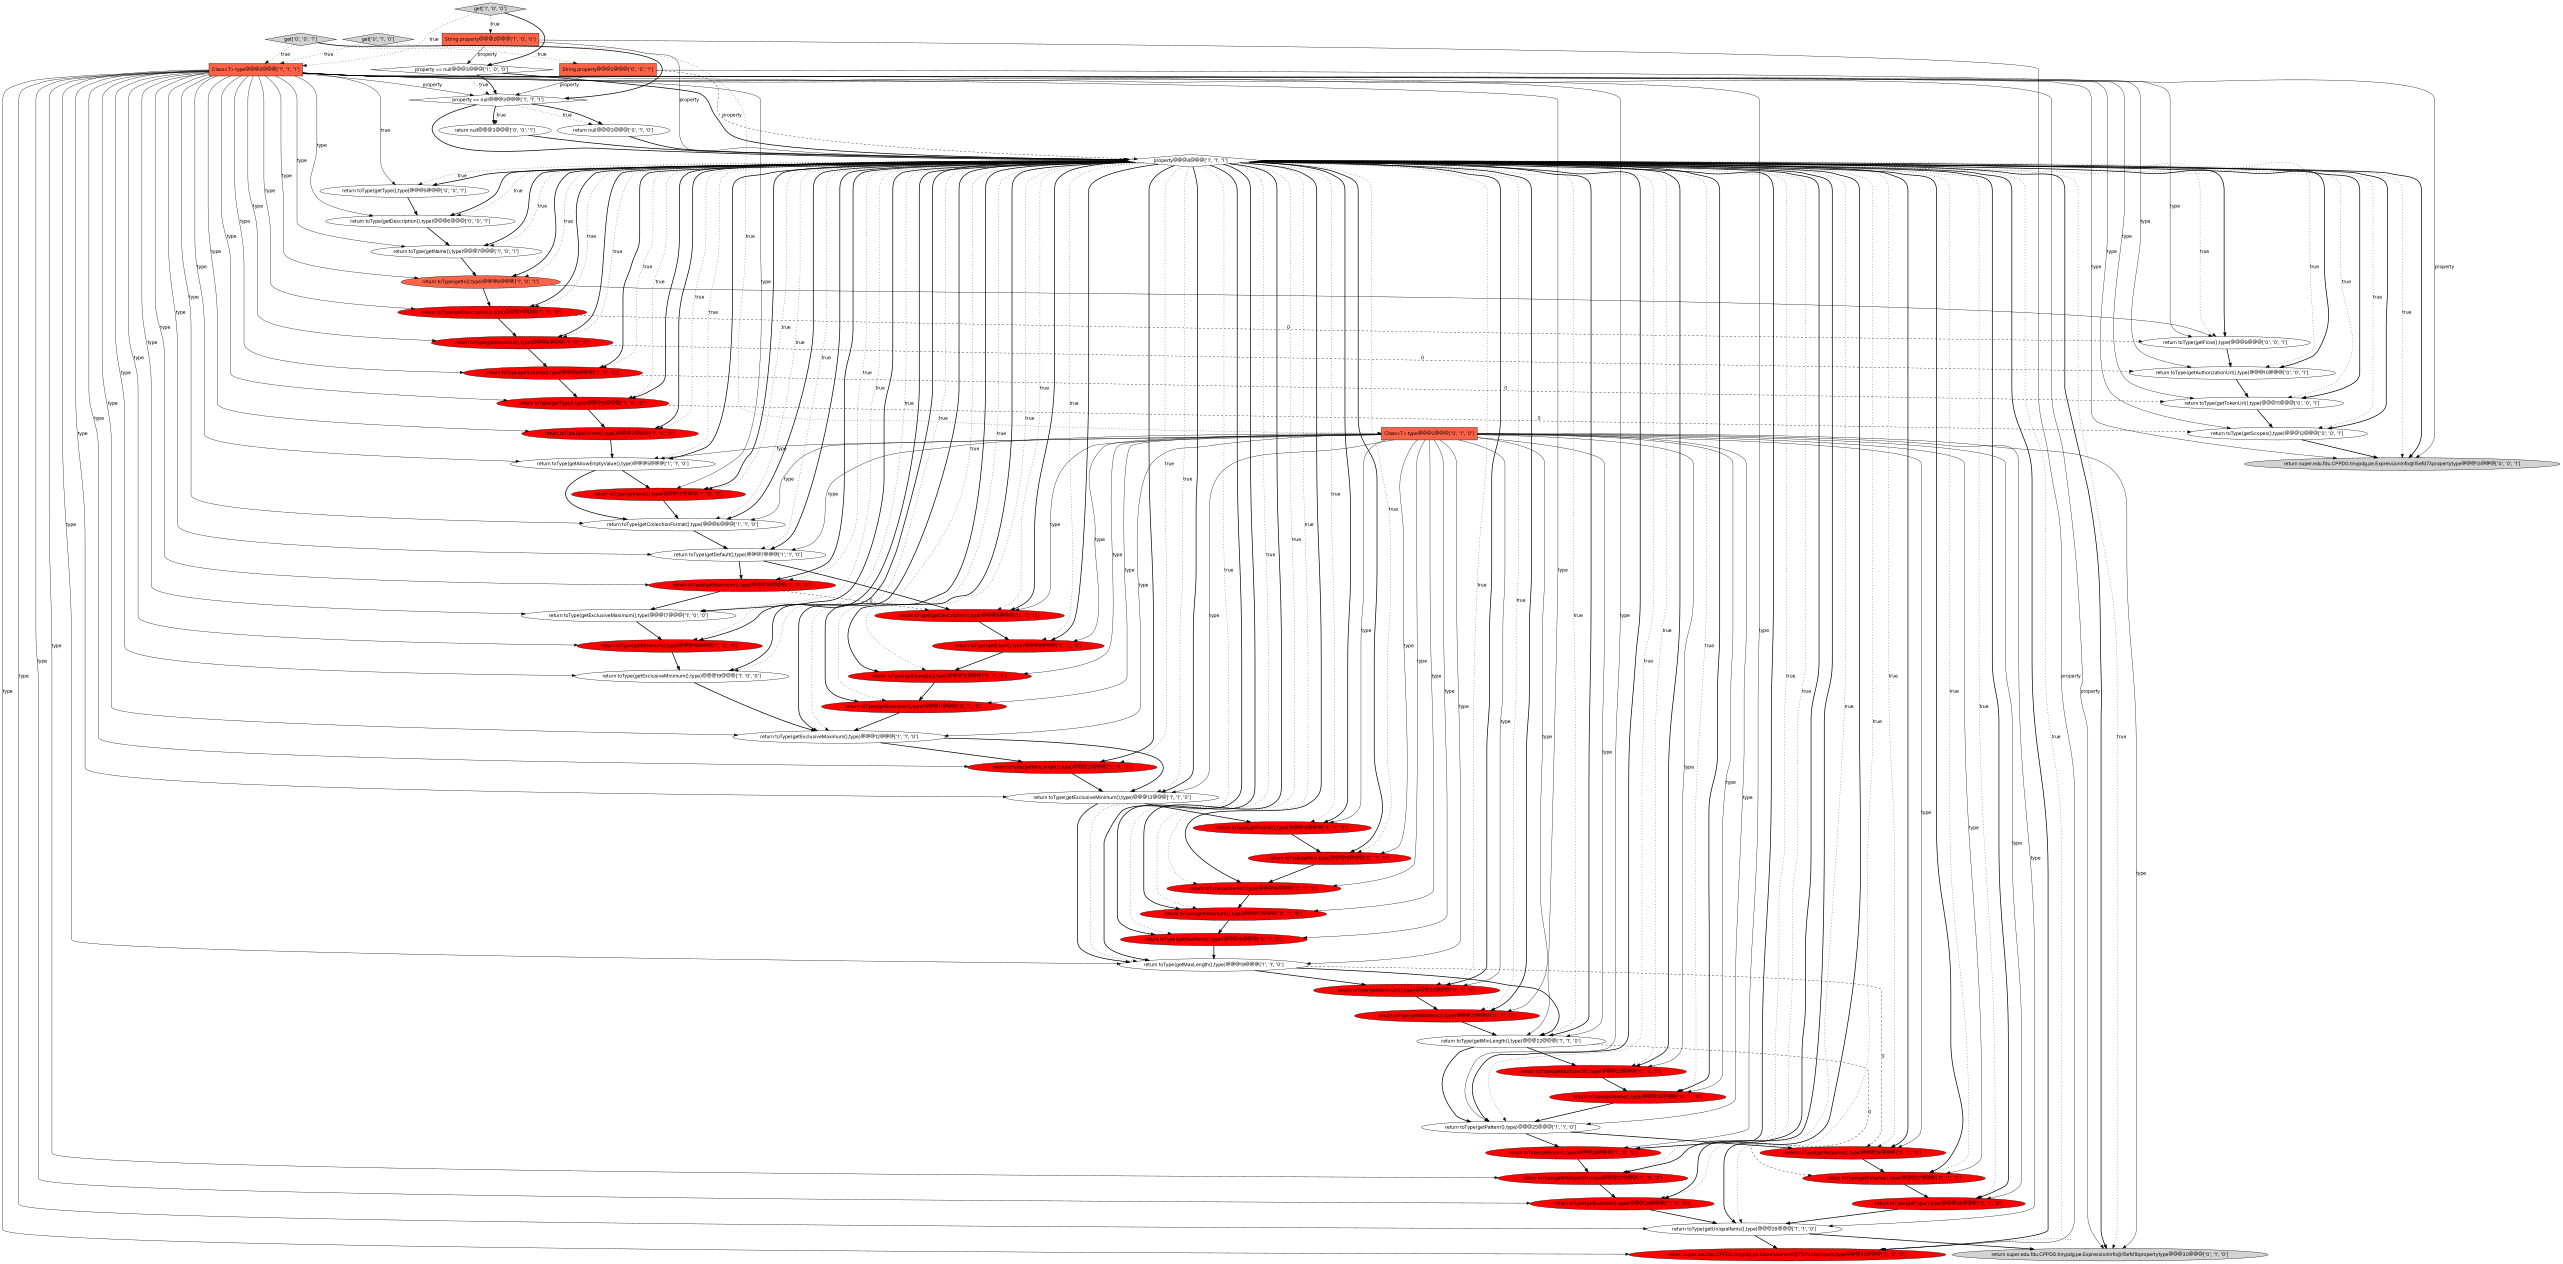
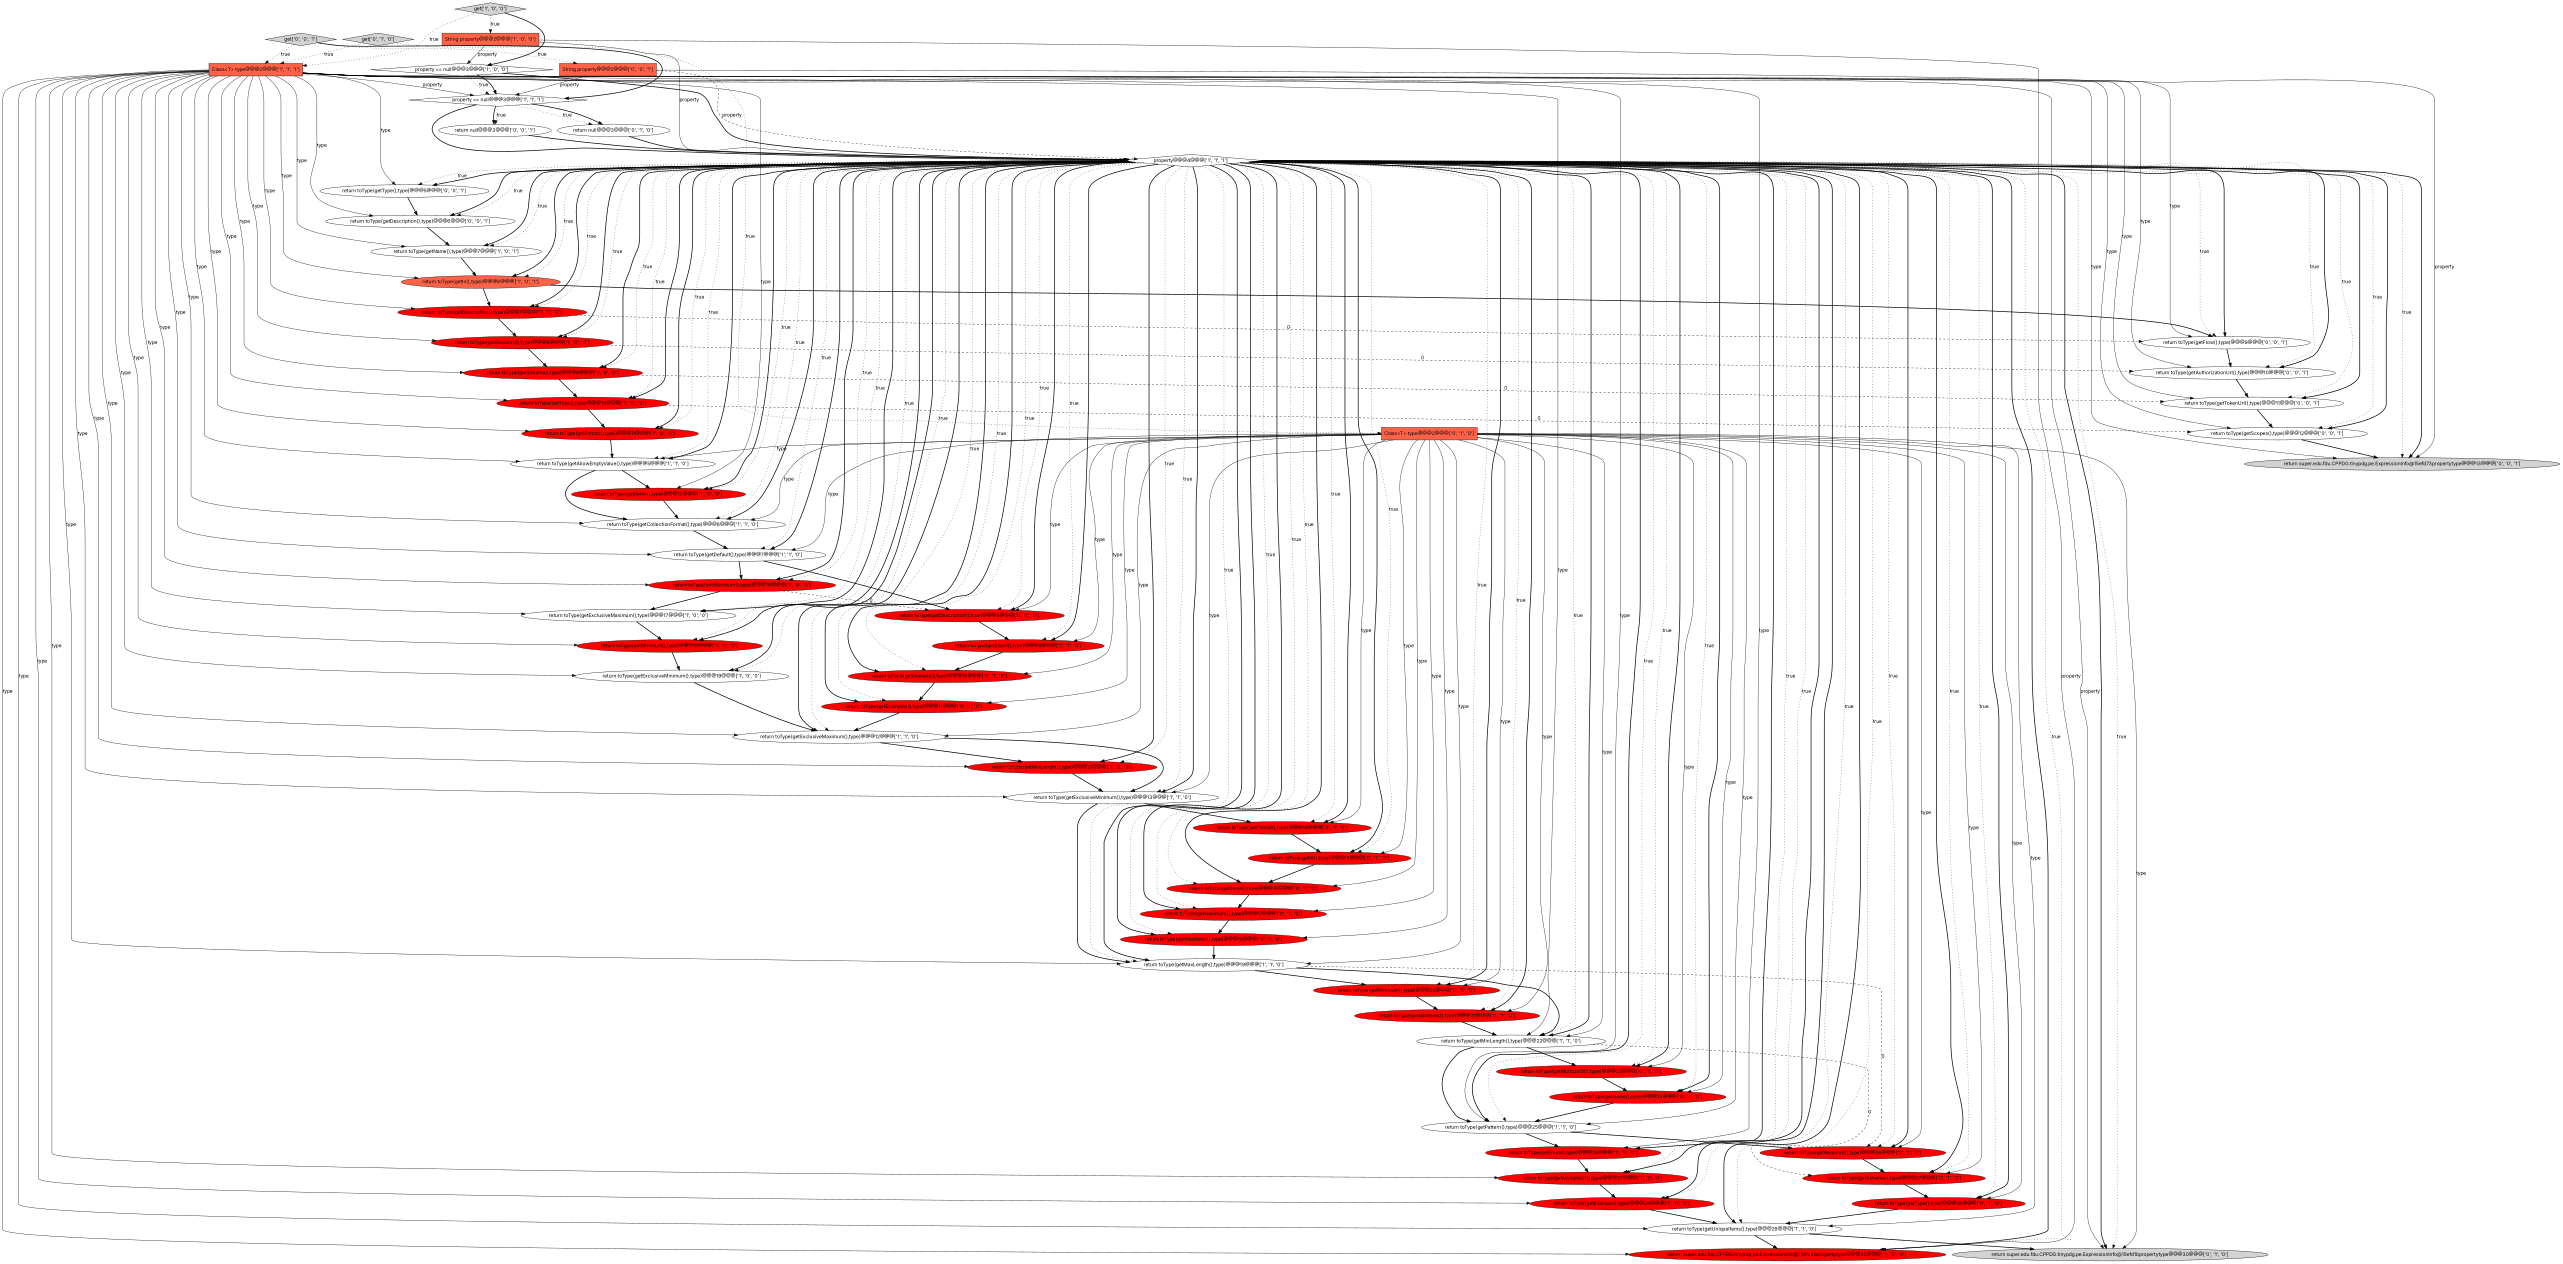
edge "Class<T> type@@@2@@@['1', '1', '1']" -> "return toType(getType(),type)@@@5@@@['0', '0', '1']": label "true" -> "type"
edge "return toType(getIn(),type)@@@8@@@['1', '0', '1']" -> "return toType(getFlow(),type)@@@9@@@['0', '0', '1']": style solid -> bold
